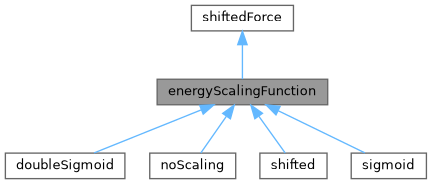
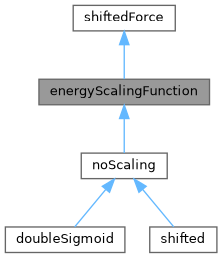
edge "doubleSigmoid" -> "energyScalingFunction": now "doubleSigmoid" -> "noScaling"
edge "shifted" -> "energyScalingFunction": now "shifted" -> "noScaling"
node "sigmoid": removed
